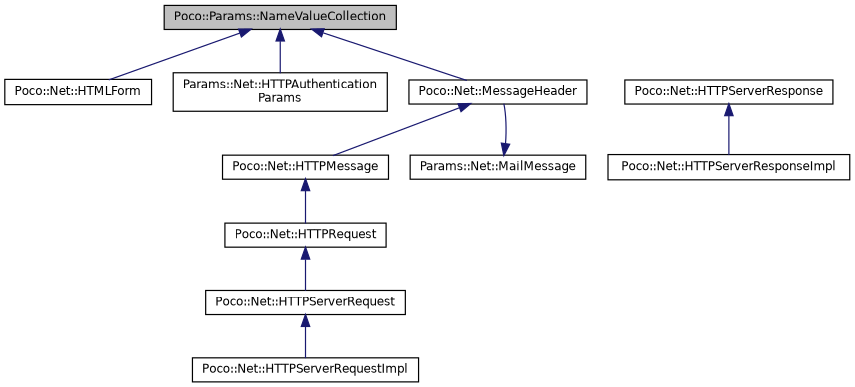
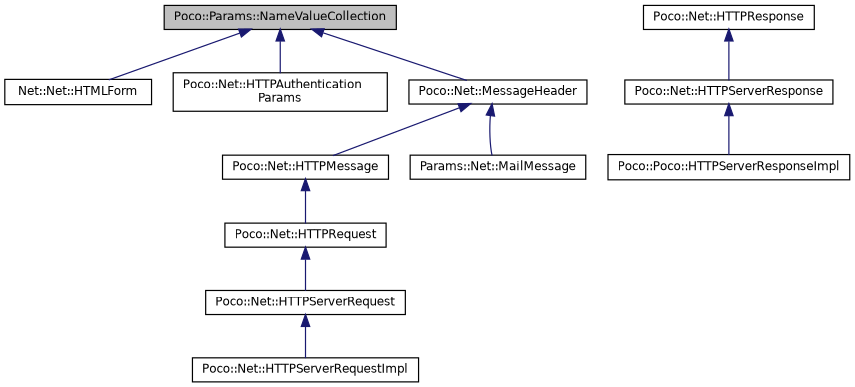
node "Poco::Net::HTTPResponse": added
node "Poco::Net::HTMLForm": label "Poco::Net::HTMLForm" -> "Net::Net::HTMLForm"
node "Params::Net::HTTPAuthentication Params": label "Params::Net::HTTPAuthentication Params" -> "Poco::Net::HTTPAuthentication Params"
edge "Poco::Net::MessageHeader" -> "Params::Net::MailMessage": reversed
node "Poco::Net::HTTPServerResponseImpl": label "Poco::Net::HTTPServerResponseImpl" -> "Poco::Poco::HTTPServerResponseImpl"
